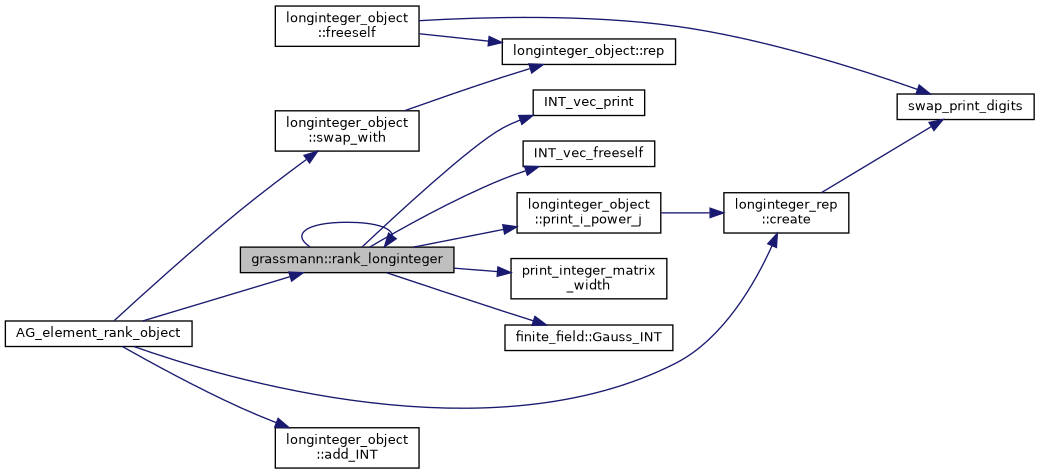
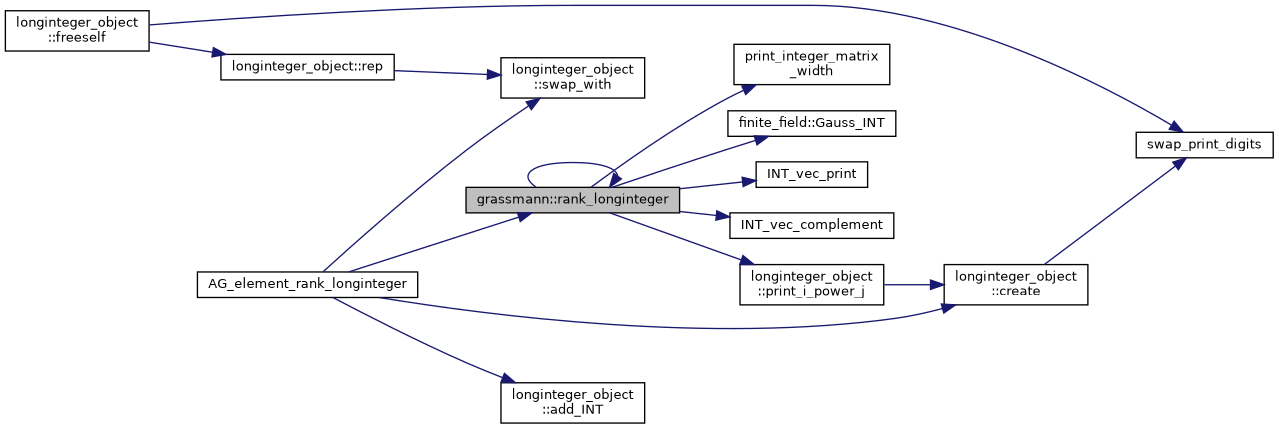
edge "longinteger_object ::swap_with" -> "longinteger_object::rep": reversed
node "INT_vec_freeself": label "INT_vec_freeself" -> "INT_vec_complement"
node "longinteger_rep ::create": label "longinteger_rep ::create" -> "longinteger_object ::create"
node "AG_element_rank_object": label "AG_element_rank_object" -> "AG_element_rank_longinteger"
